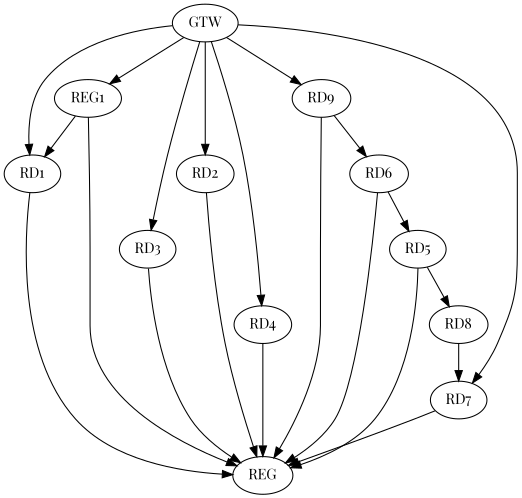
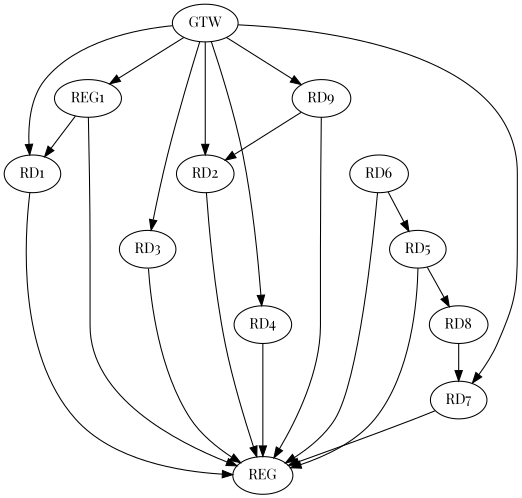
edge "RD9" -> "RD6": now "RD9" -> "RD2"
